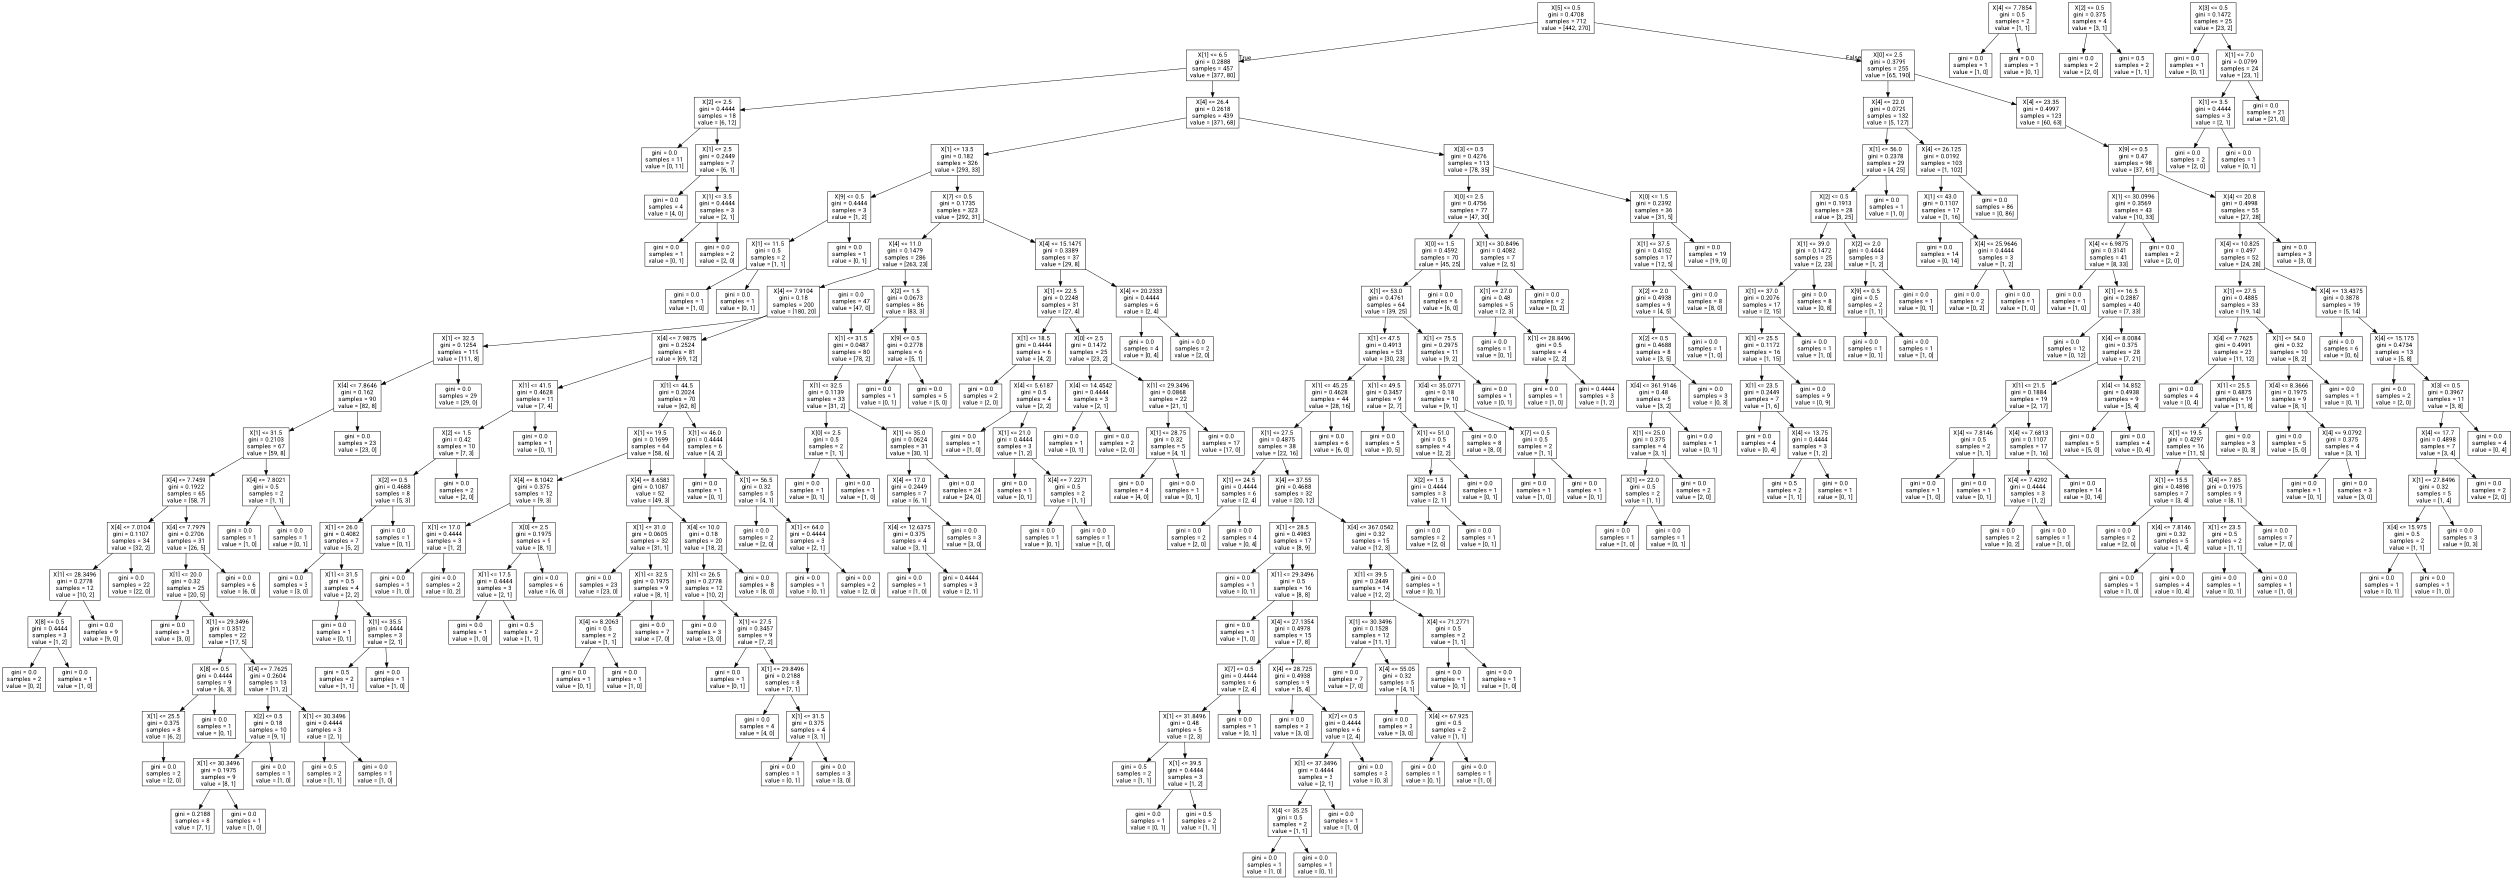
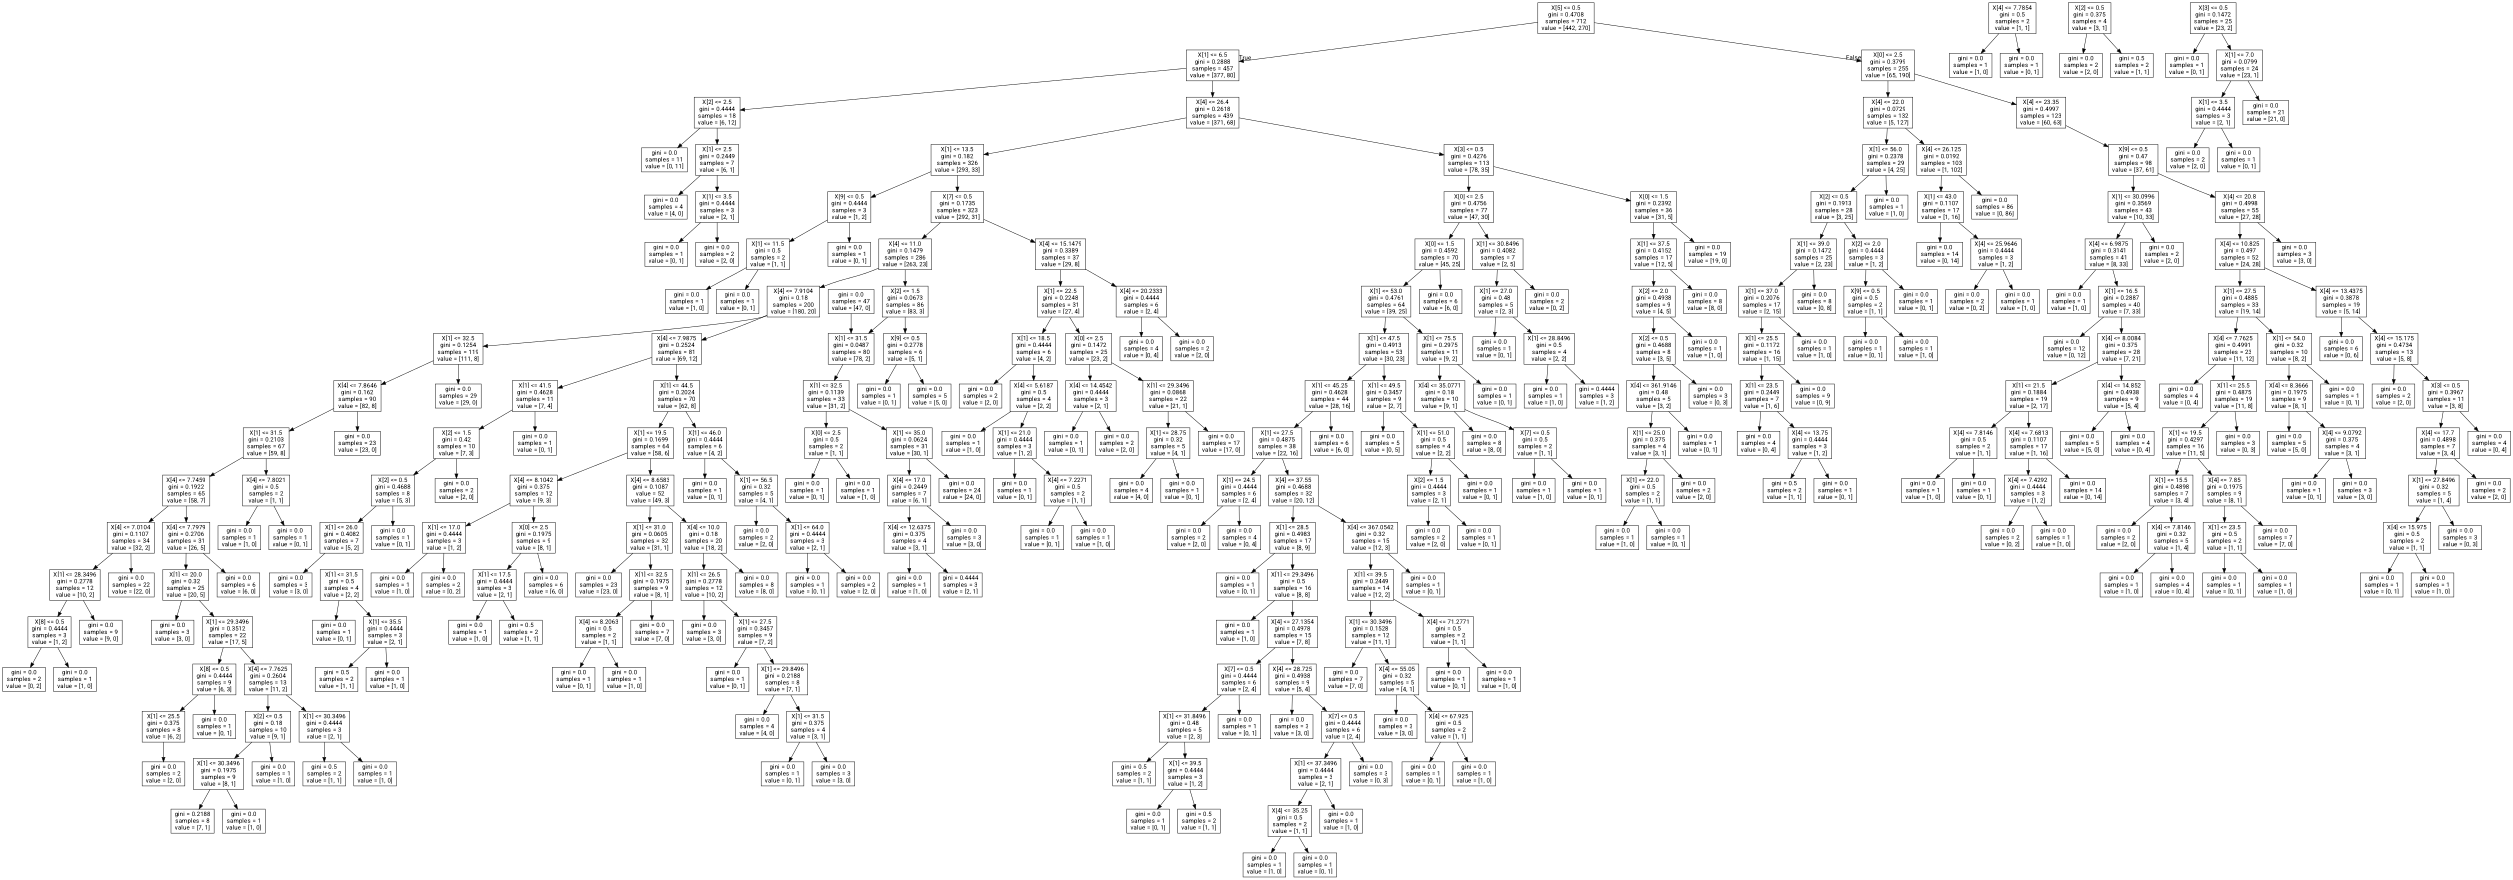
edge "X[1] <= 26.0 gini = 0.4082 samples = 7 value = [5, 2]" -> "X[1] <= 31.5 gini = 0.5 samples = 4 value = [2, 2]": removed
